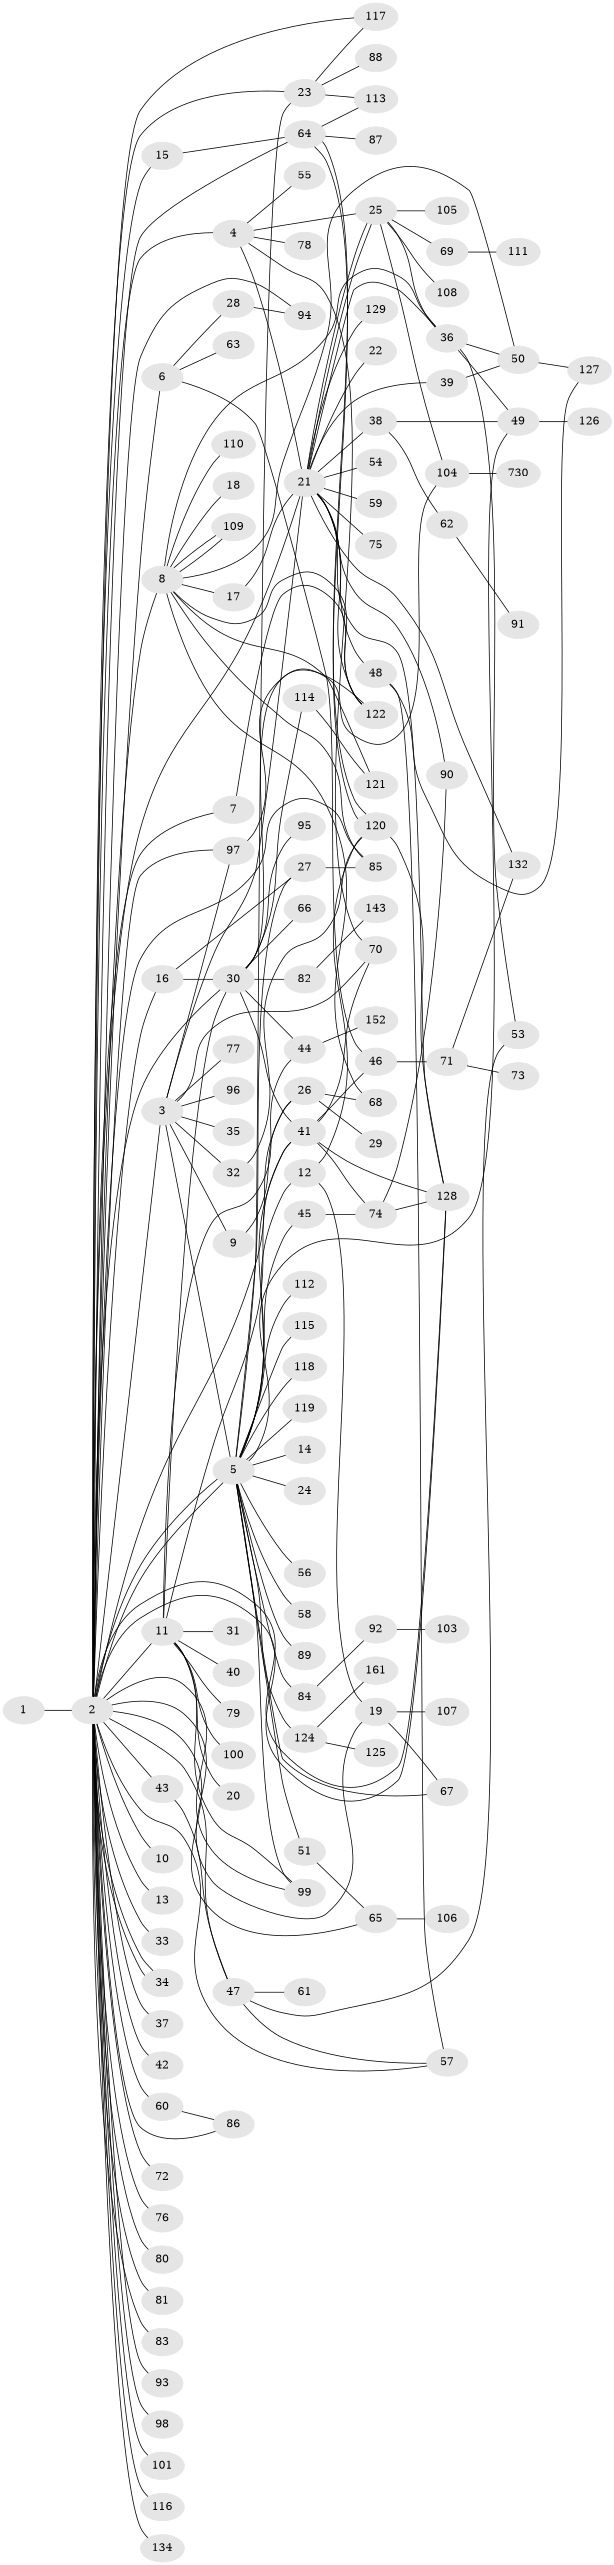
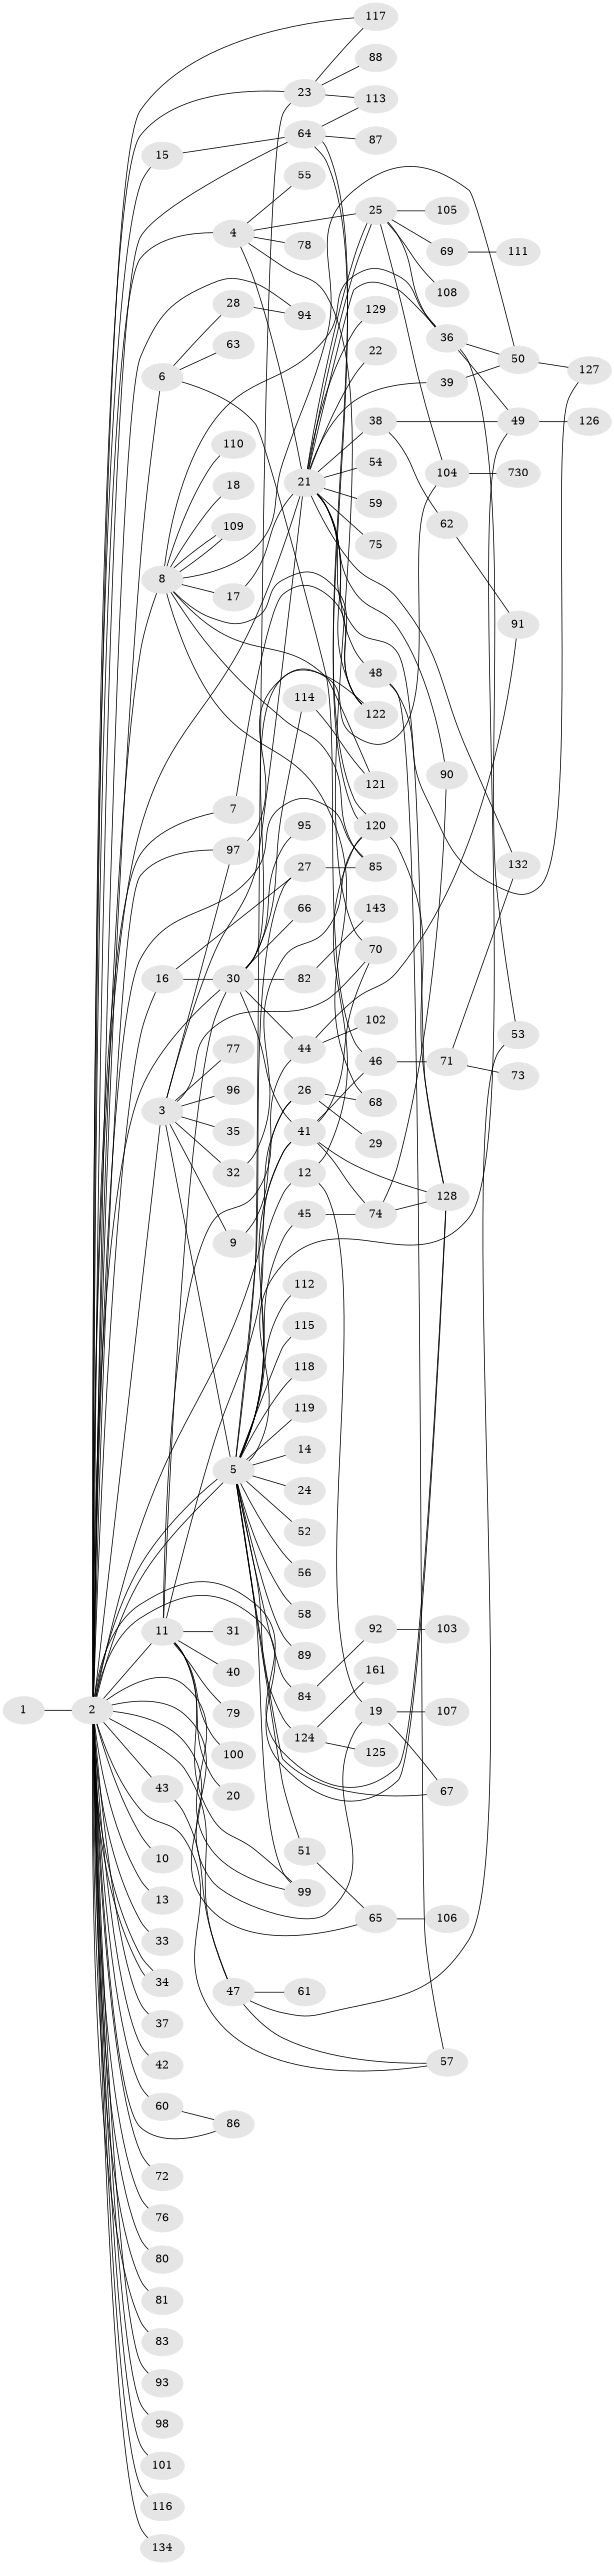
edge "91" -- "44": added
node "152": label "152" -> "102"
node "52": added
